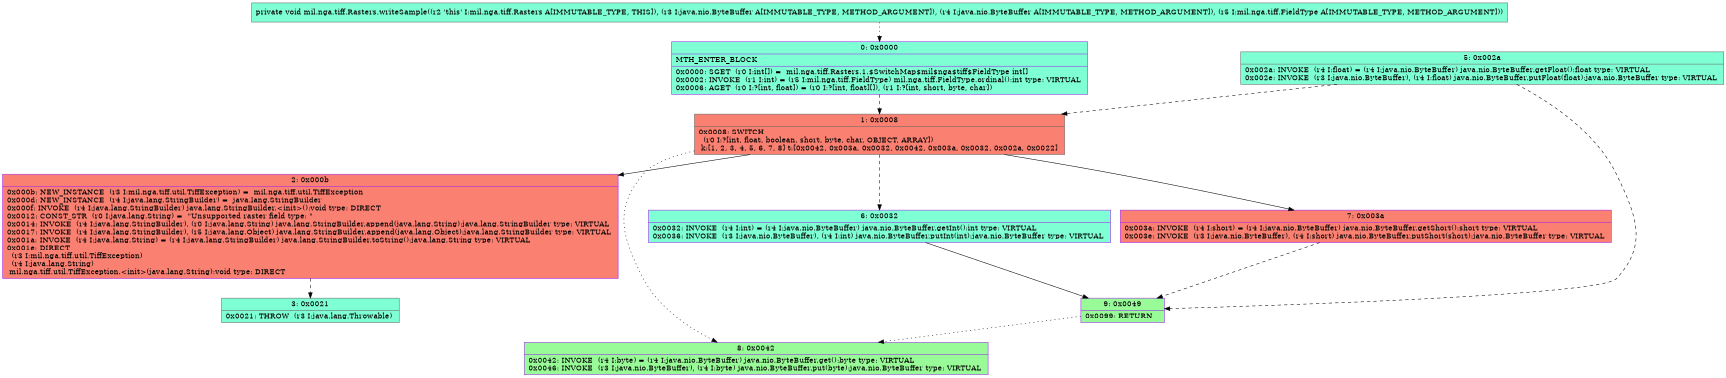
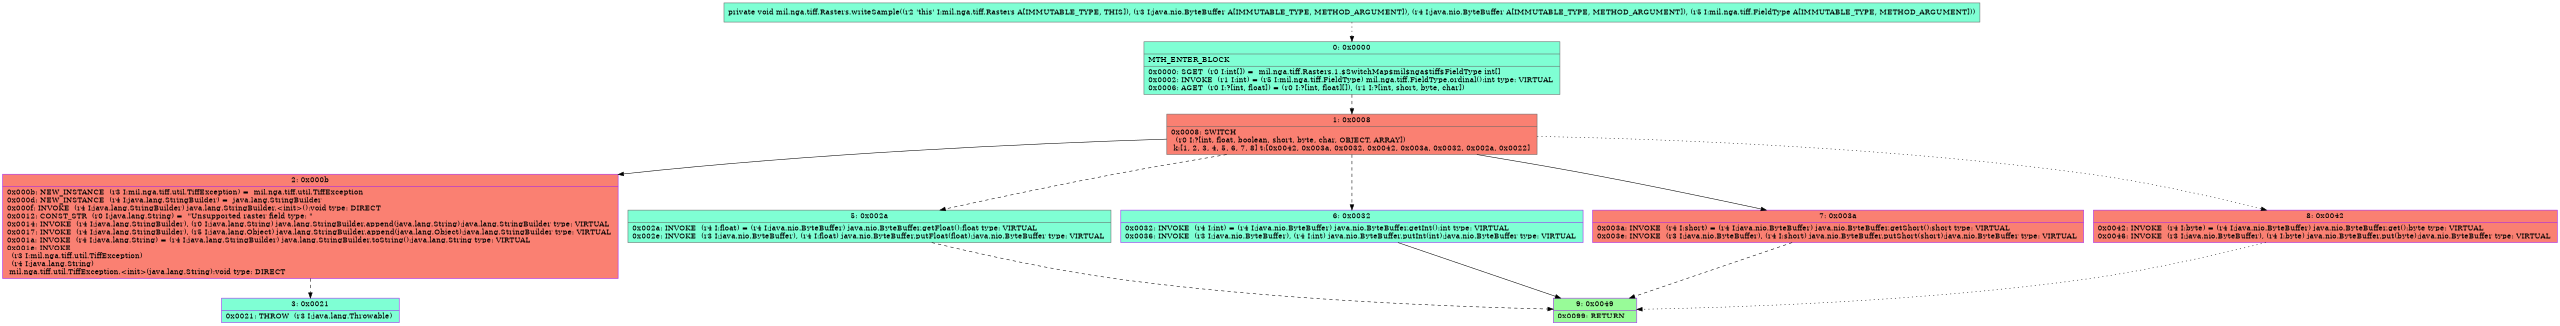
node "0: 0x0000": color purple -> gray40
edge "5: 0x002a" -> "1: 0x0008": reversed
node "2: 0x000b": text "0x001e: DIRECT" -> "0x001e: INVOKE"
node "3: 0x0021": color gray40 -> purple
edge "9: 0x0049" -> "8: 0x0042": reversed
node "8: 0x0042": fillcolor palegreen -> salmon
